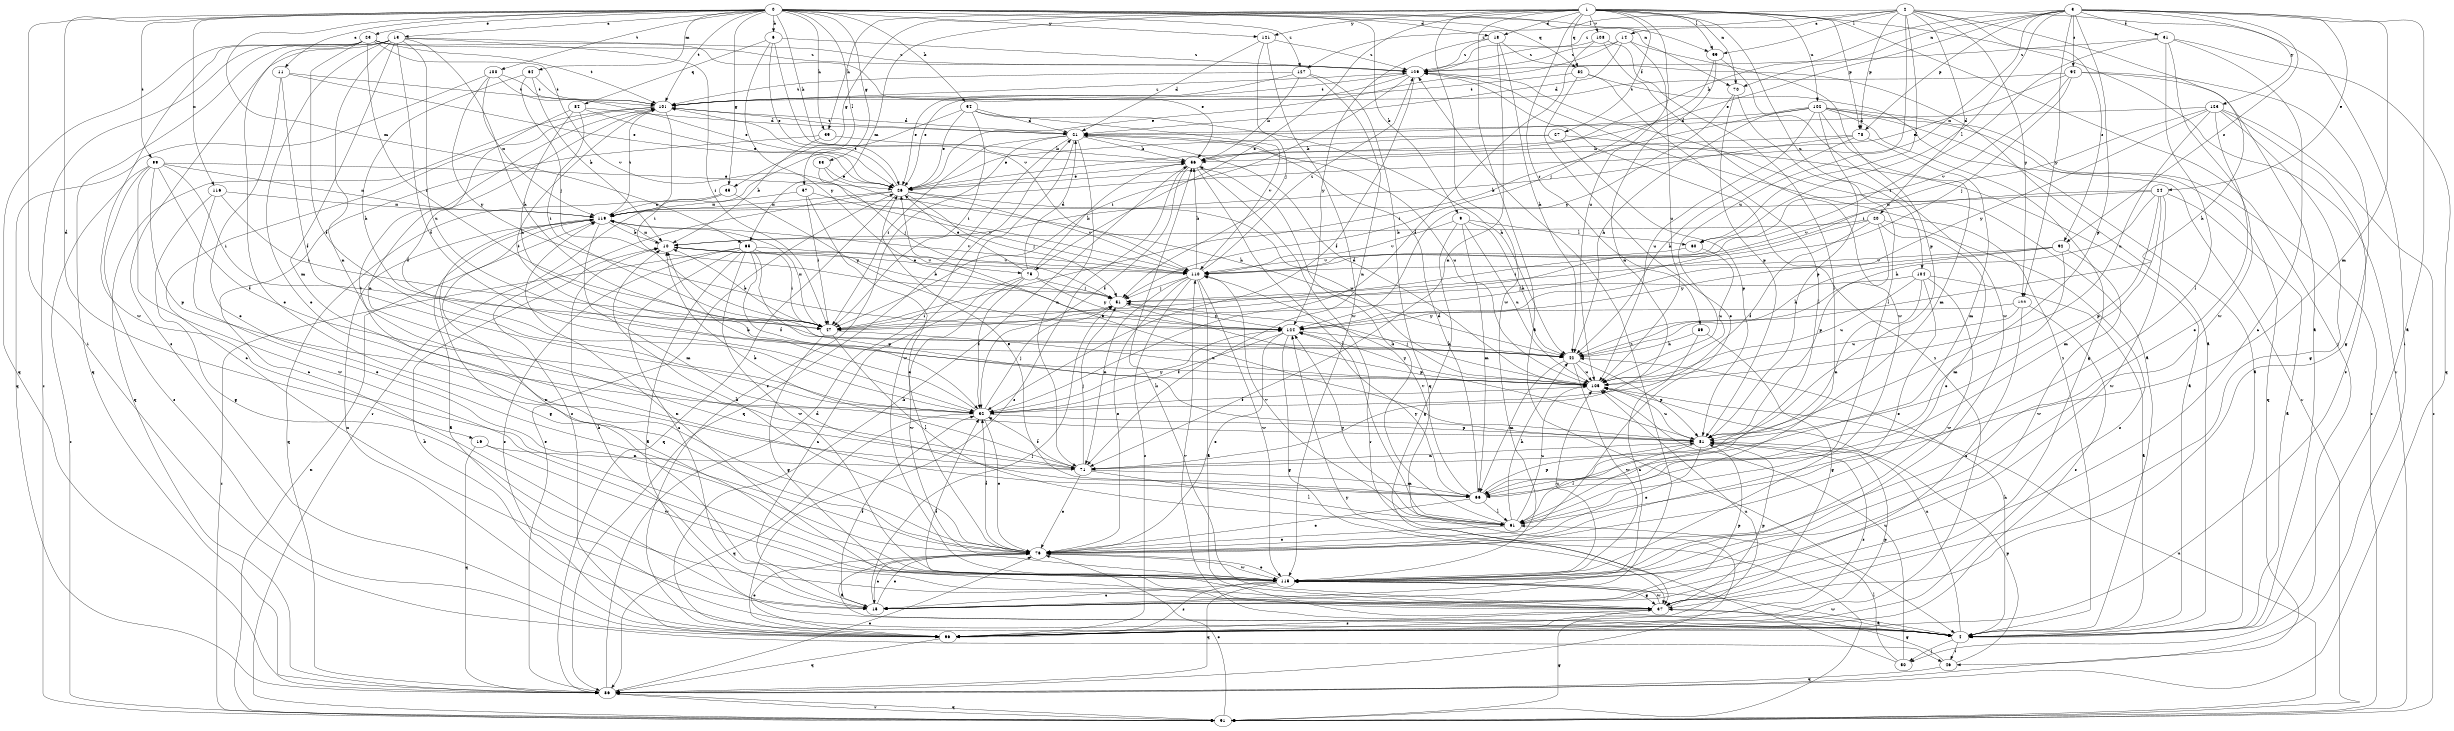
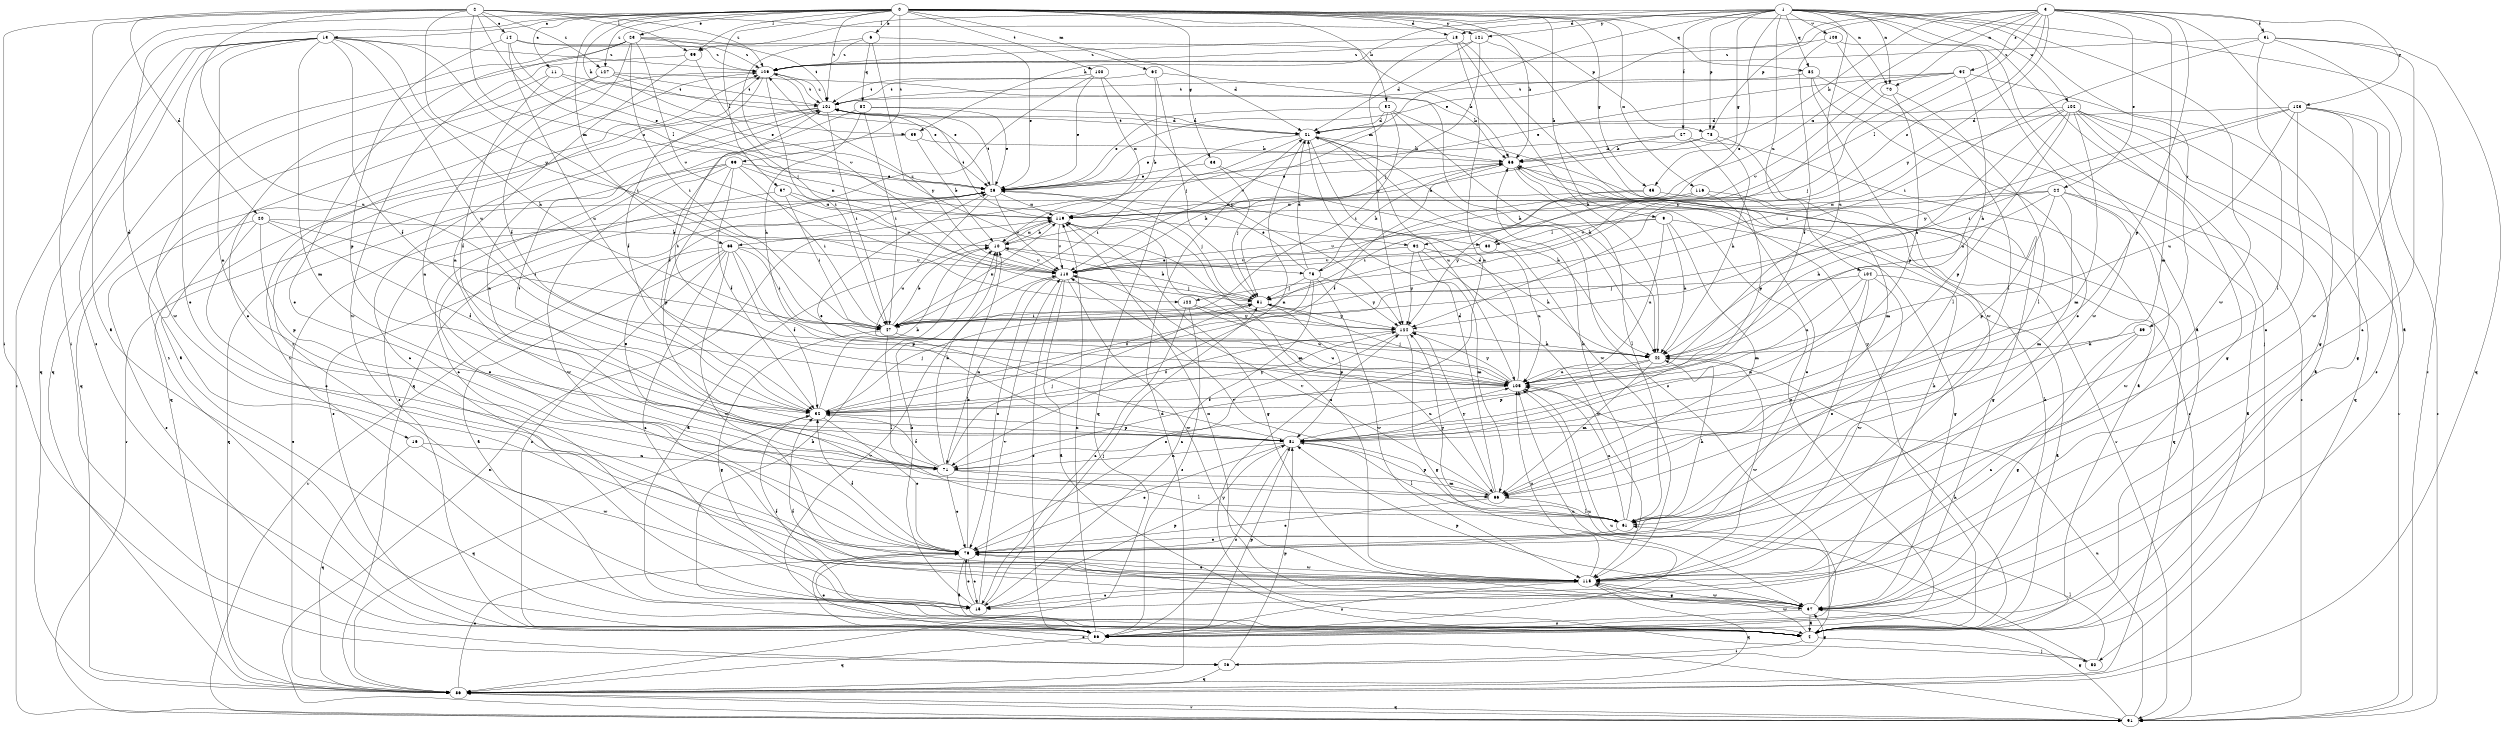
edge "23" -> "56": label "e" -> "k"
edge "18" -> "4": label "a" -> "y"
edge "15" -> "110": added, label "v"
